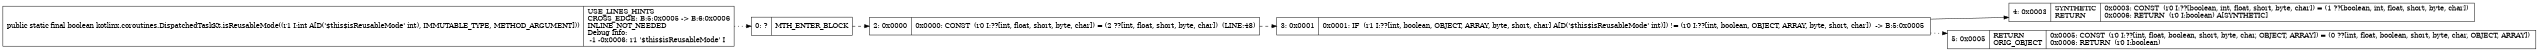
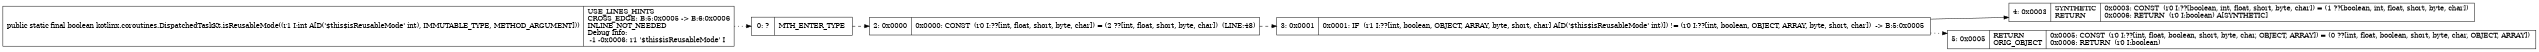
node "0: ?": text "MTH_ENTER_BLOCK" -> "MTH_ENTER_TYPE"
